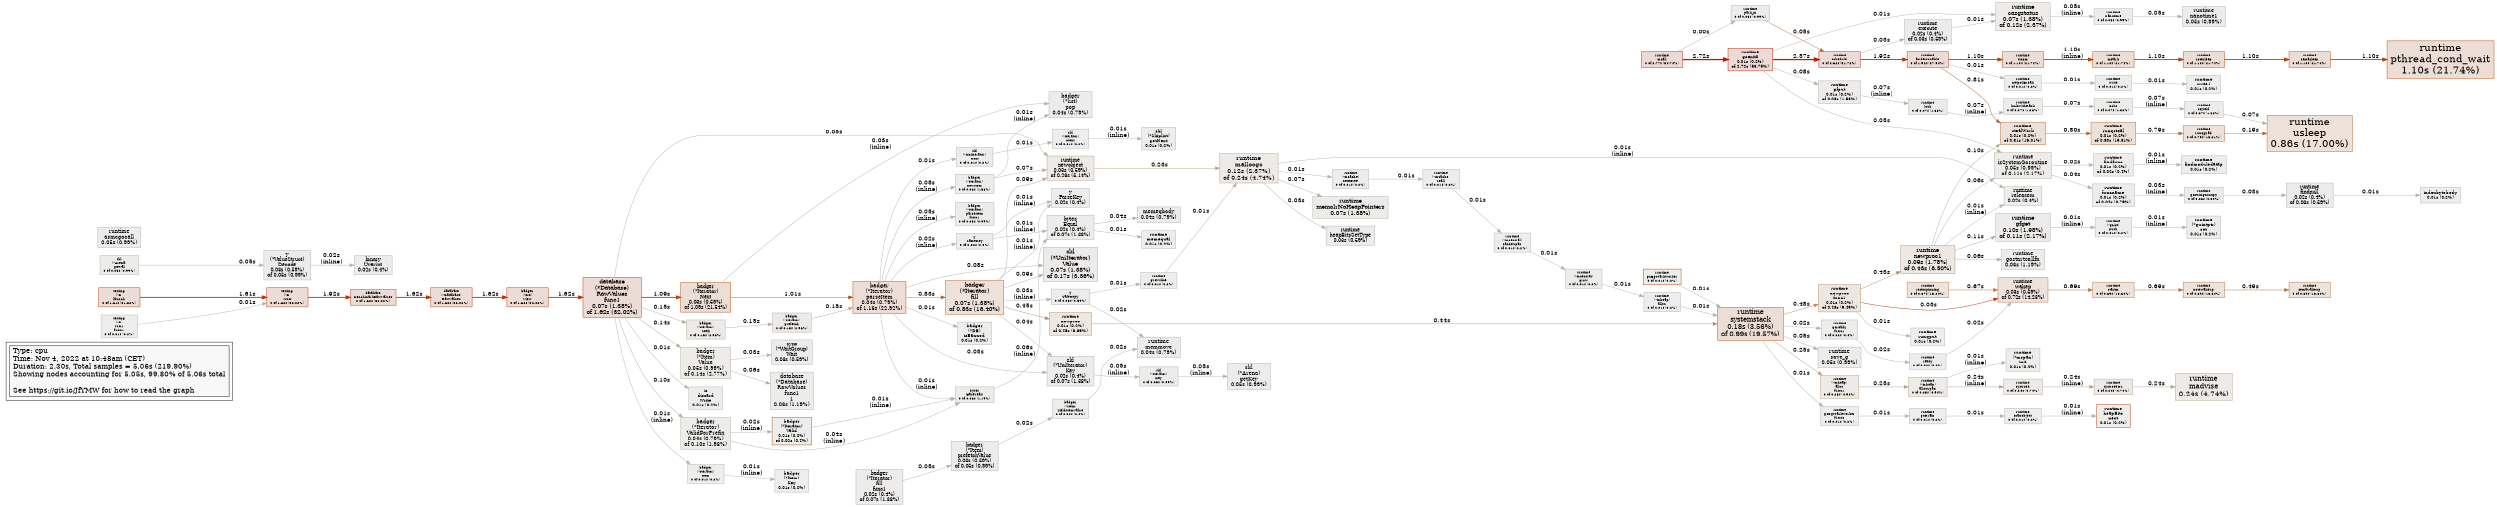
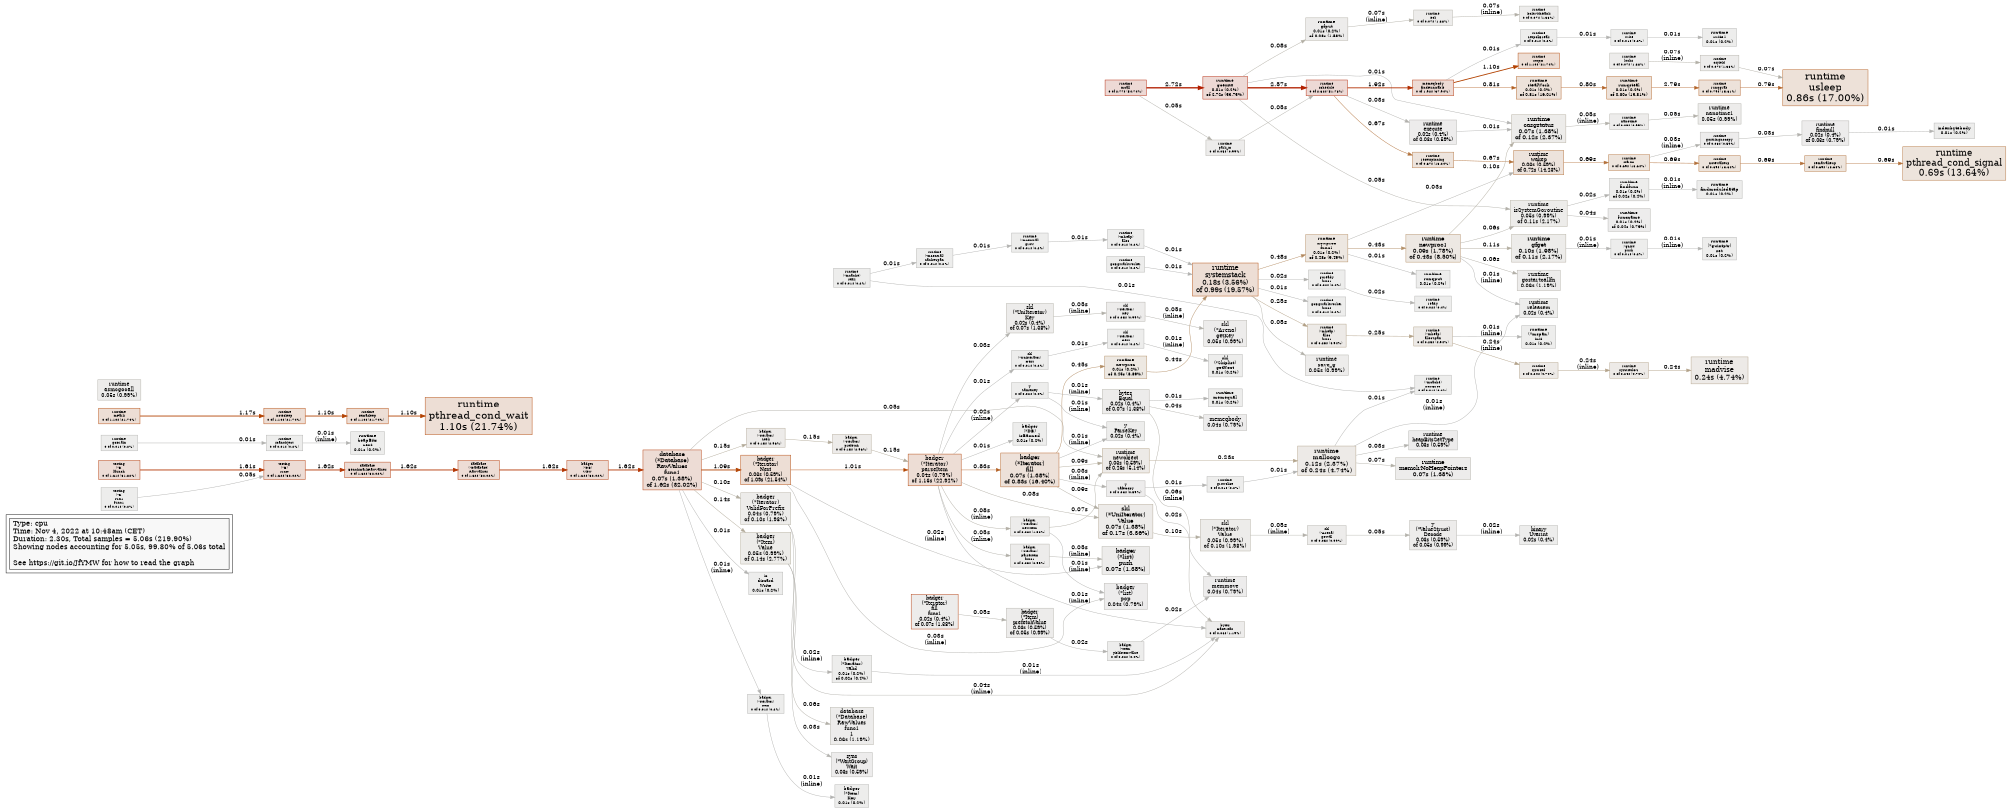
edge "runtime mcall 0 of 2.77s (54.74%)" -> "runtime park_m 0 of 0.05s (0.99%)": label " 0.00s" -> " 0.05s"
edge "runtime park_m 0 of 0.05s (0.99%)" -> "runtime schedule 0 of 2.62s (51.78%)": color #b2723c -> #b2b0a9
edge "runtime mPark 0 of 1.10s (21.74%)" -> "runtime notesleep 0 of 1.10s (21.74%)": label " 1.10s" -> " 1.17s"
node "runtime findRunnable 0 of 1.92s (37.94%)": label "runtime findRunnable 0 of 1.92s (37.94%)" -> "memeqbody findRunnable 0 of 1.92s (37.94%)"
edge "runtime stopm 0 of 1.10s (21.74%)" -> "runtime mPark 0 of 1.10s (21.74%)": removed, label "1.10s (inline)"
edge "runtime lockWithRank 0 of 0.07s (1.38%)" -> "runtime lock2 0 of 0.07s (1.38%)": removed, label "0.07s"
edge "runtime schedule 0 of 2.62s (51.78%)" -> "runtime resetspinning 0 of 0.67s (13.24%)": added, label "0.67s"
edge "runtime runqsteal 0.01s (0.2%) of 0.80s (15.81%)" -> "runtime runqgrab 0 of 0.79s (15.61%)": label " 0.79s" -> " 2.79s"
edge "runtime runqgrab 0 of 0.79s (15.61%)" -> "runtime usleep 0.86s (17.00%)": label " 0.19s" -> " 0.79s"
node "runtime pthread_cond_signal 0.69s (13.64%)": added
edge "runtime (*mcache) nextFree 0 of 0.01s (0.2%)" -> "runtime (*mcache) refill 0 of 0.01s (0.2%)": reversed
edge "runtime newproc1 0.09s (1.78%) of 0.43s (8.50%)" -> "runtime stealWork 0.01s (0.2%) of 0.81s (16.01%)": now "runtime newproc1 0.09s (1.78%) of 0.43s (8.50%)" -> "runtime casgstatus 0.07s (1.38%) of 0.12s (2.37%)"
edge "runtime funcname 0.01s (0.2%) of 0.04s (0.79%)" -> "runtime gostringnocopy 0 of 0.03s (0.59%)": now "runtime startm 0 of 0.69s (13.64%)" -> "runtime gostringnocopy 0 of 0.03s (0.59%)"
node "runtime findnull 0.02s (0.4%) of 0.03s (0.59%)": label "runtime findnull 0.02s (0.4%) of 0.03s (0.59%)" -> "runtime findnull 0.02s (0.4%) of 0.03s (0.79%)"
node "runtime gcBgMarkWorker 0 of 0.01s (0.2%)": color #b23300 -> #b2b2b0
edge "runtime notewakeup 0 of 0.69s (13.64%)" -> "runtime semawakeup 0 of 0.69s (13.64%)": label " 0.49s" -> " 0.69s"
edge "testing (*B) runN 0 of 1.62s (32.02%)" -> "database BenchmarkRawValues 0 of 1.62s (32.02%)": label " 1.92s" -> " 1.62s"
edge "testing (*B) run1 func1 0 of 0.01s (0.2%)" -> "testing (*B) runN 0 of 1.62s (32.02%)": label " 0.01s" -> " 0.05s"
edge "runtime newproc func1 0.01s (0.2%) of 0.48s (9.49%)" -> "runtime wakep 0.03s (0.59%) of 0.72s (14.23%)": color #b23300 -> #b2b1ad
edge "bytes HasPrefix 0 of 0.06s (1.19%)" -> "bytes Equal 0.02s (0.4%) of 0.07s (1.38%)": reversed
edge "runtime ready 0 of 0.02s (0.4%)" -> "runtime wakep 0.03s (0.59%) of 0.72s (14.23%)": removed, label "0.02s"
edge "badger (*Iterator) fill 0.07s (1.38%) of 0.83s (16.40%)" -> "skl (*UniIterator) Key 0.02s (0.4%) of 0.07s (1.38%)": removed, label "0.04s"
edge "runtime gcBgMarkWorker func2 0 of 0.01s (0.2%)" -> "runtime gcDrain 0 of 0.01s (0.2%)": removed, label "0.01s"
node "runtime heapBits next 0.01s (0.2%)": color #b23300 -> #b2b2b0
node "badger (*Iterator) Valid 0.01s (0.2%) of 0.02s (0.4%)": color #b24100 -> #b2b1ae
node "badger (*Iterator) fill func1 0.02s (0.4%) of 0.07s (1.38%)": color #b2afa6 -> #b23300
node "skl (*Iterator) Value 0.05s (0.99%) of 0.10s (1.98%)": added
node "badger (*list) push 0.07s (1.38%)": added
